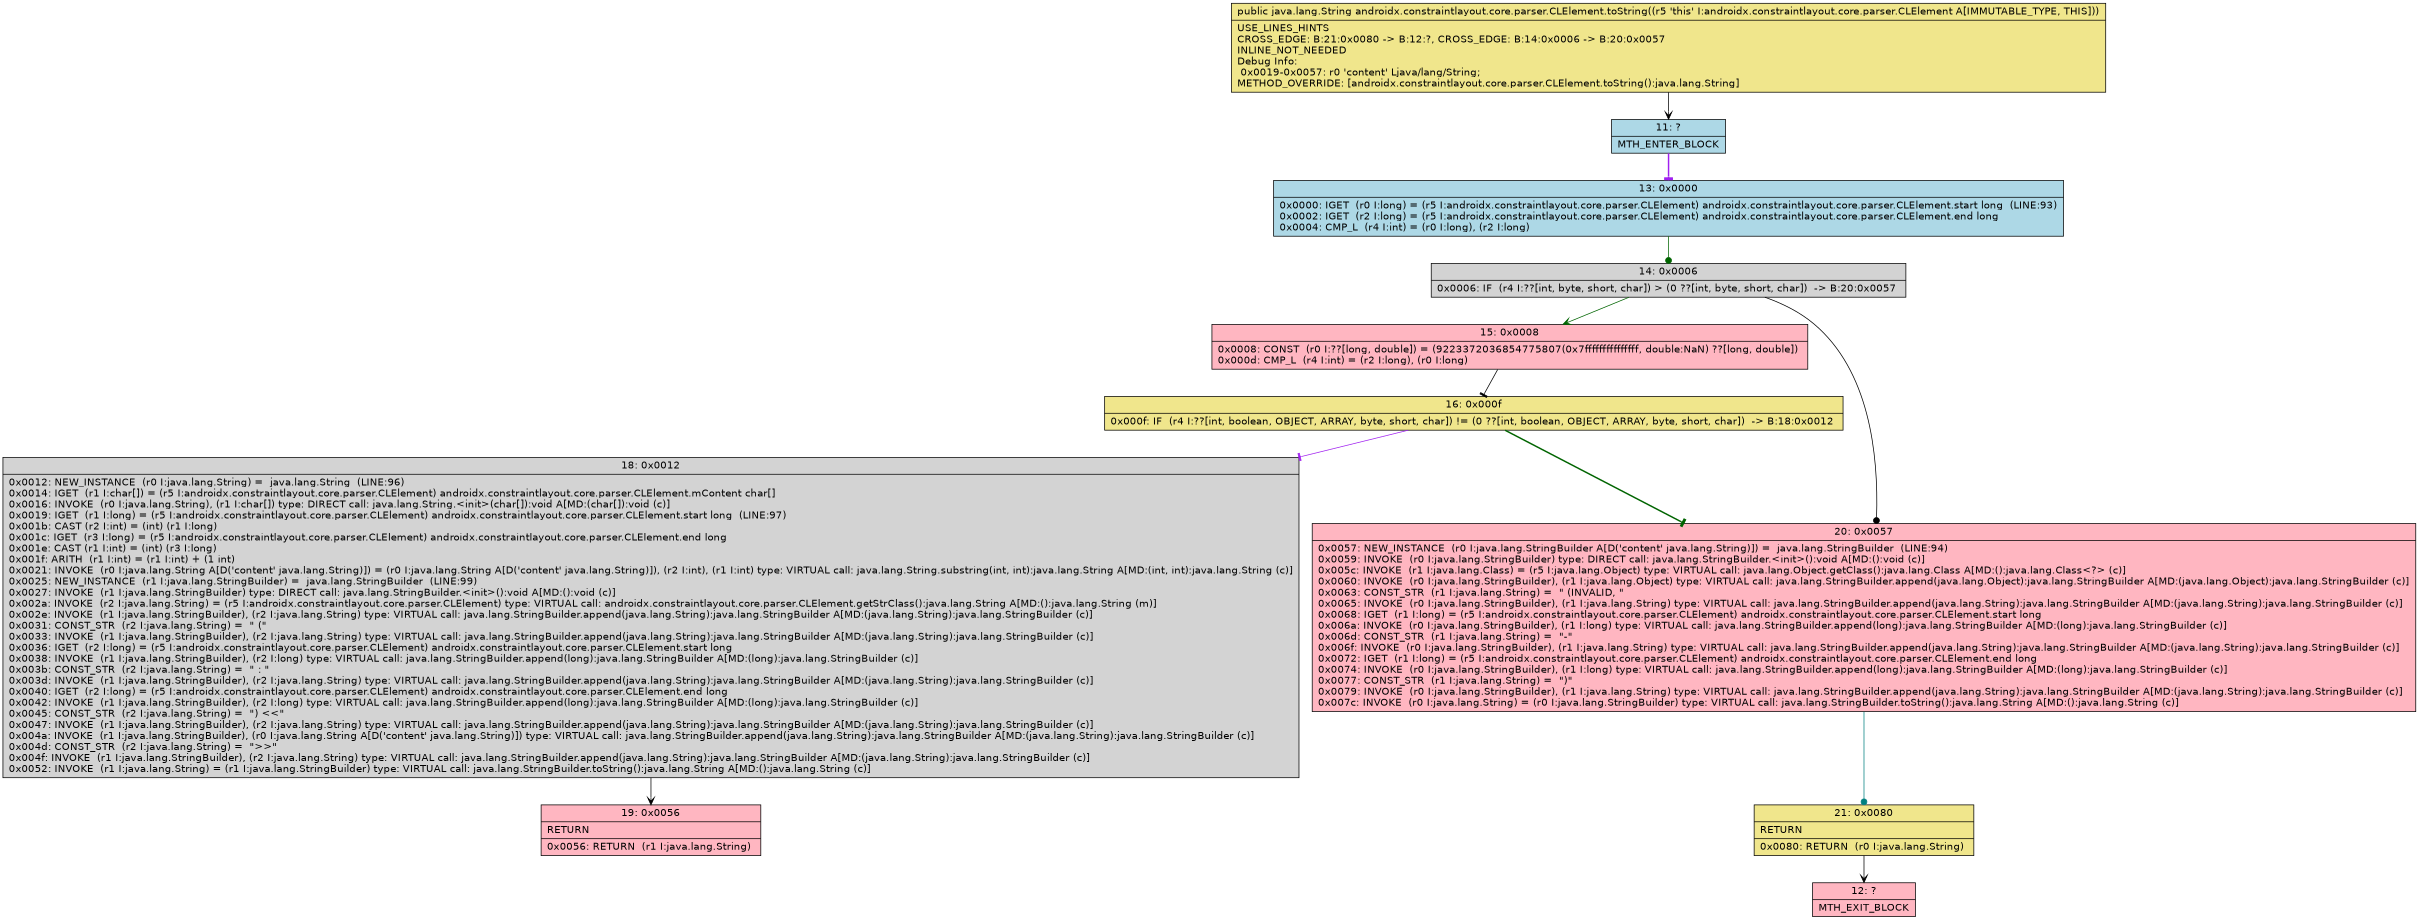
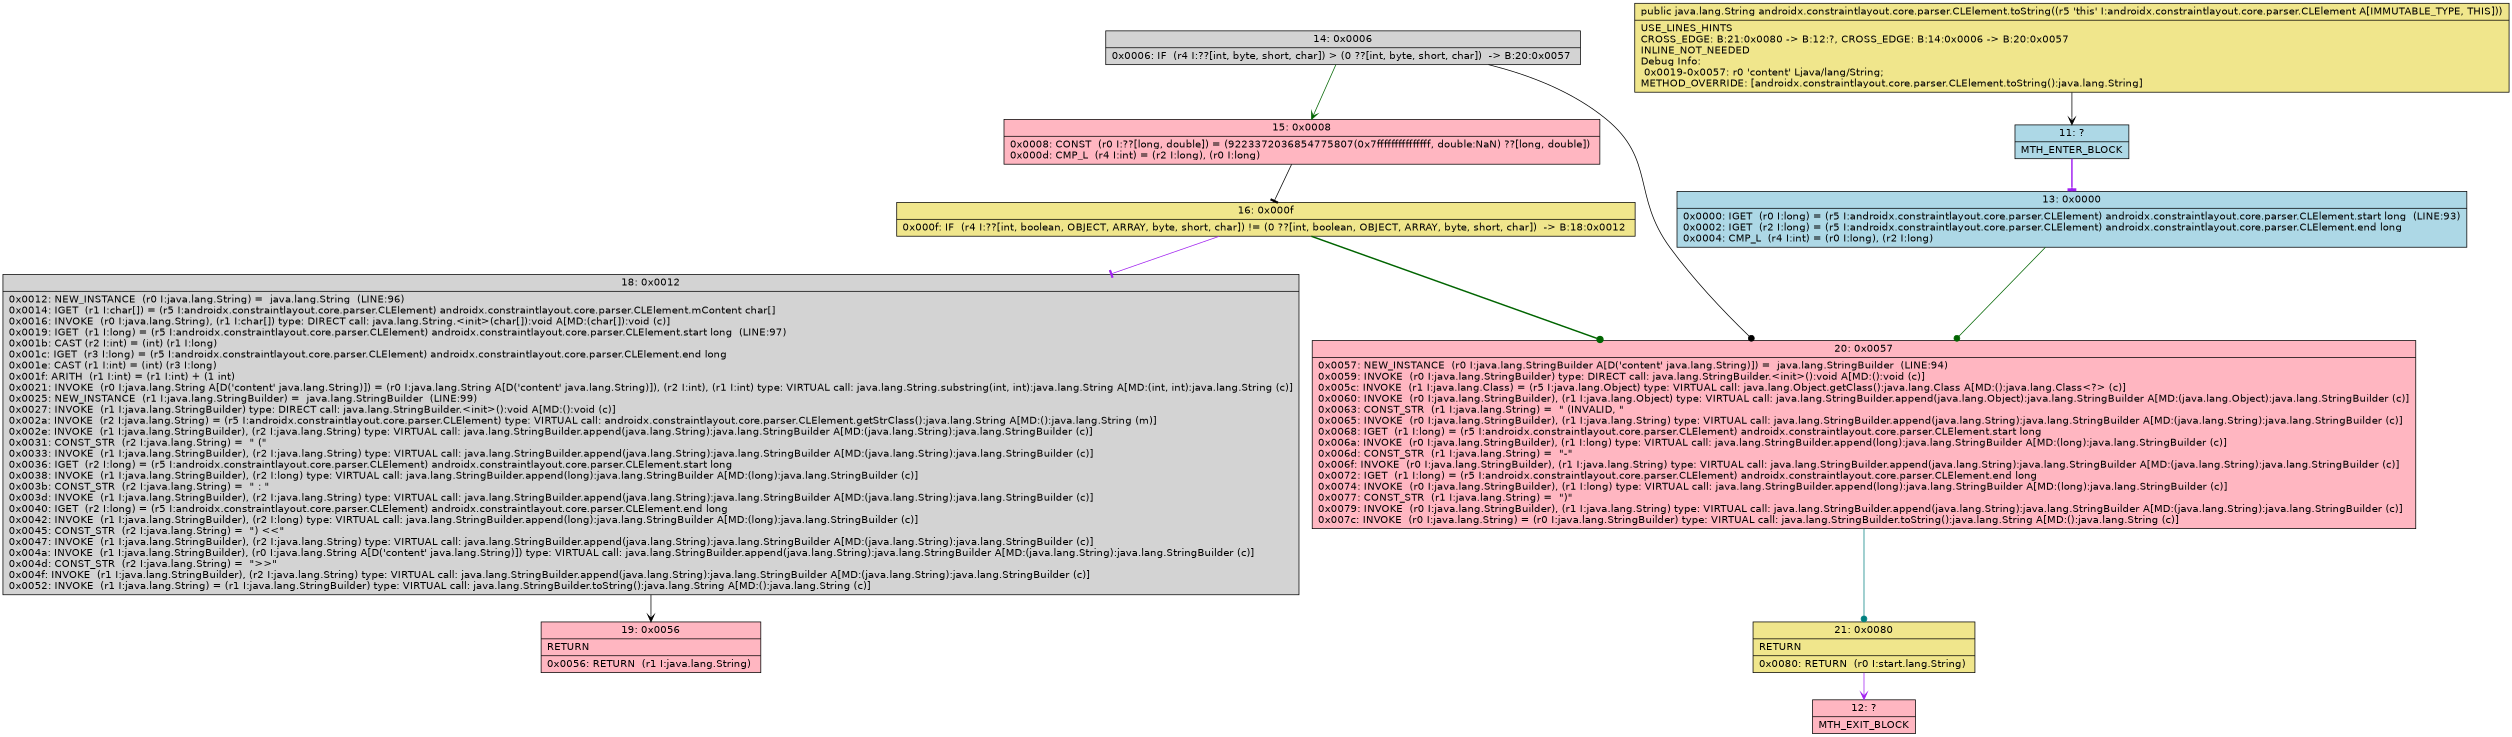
edge "13: 0x0000" -> "14: 0x0006": now "13: 0x0000" -> "20: 0x0057"
edge "16: 0x000f" -> "20: 0x0057": arrowhead tee -> dot
node "21: 0x0080": text "0x0080: RETURN  (r0 I:java.lang.String)" -> "0x0080: RETURN  (r0 I:start.lang.String)"
edge "21: 0x0080" -> "12: ?": color black -> purple
